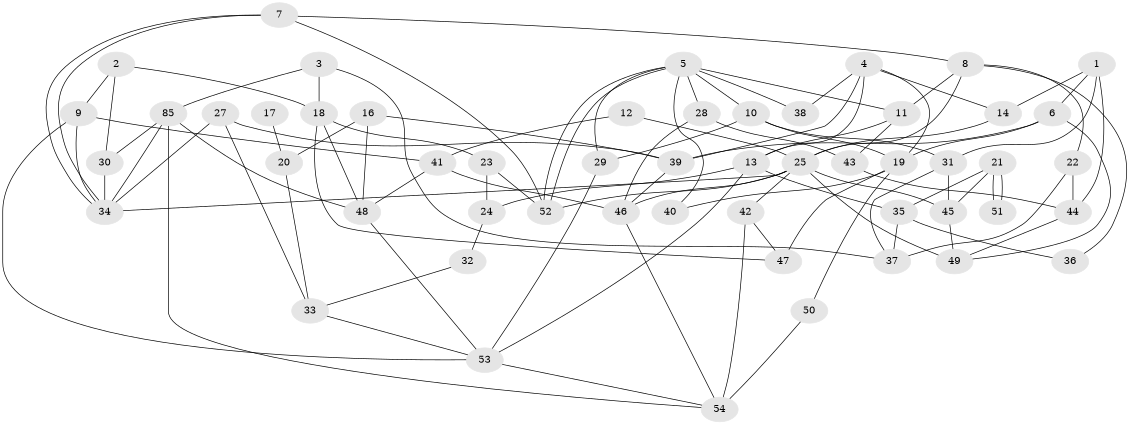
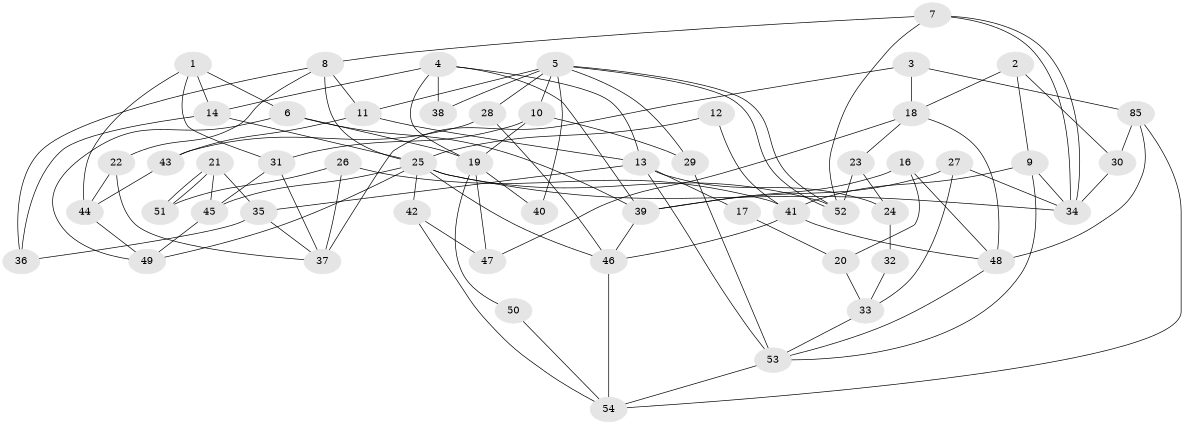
edge "14" -- "36": added
edge "85" -- "34": removed
node "26": added
edge "13" -- "17": added
